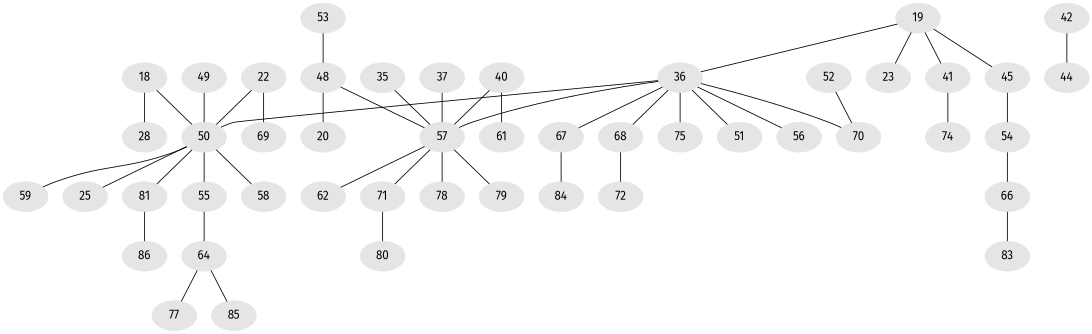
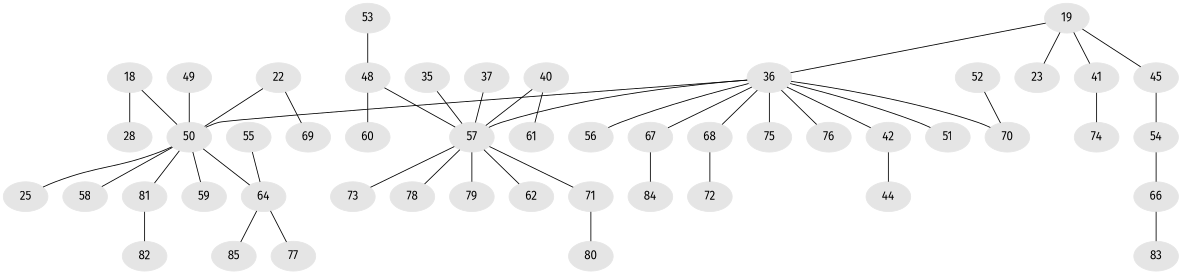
edge "36" -- "42": added
node "20": label "20" -> "60"
node "76": added
edge "50" -- "55": now "50" -- "64"
node "73": added
node "86": label "86" -> "82"
